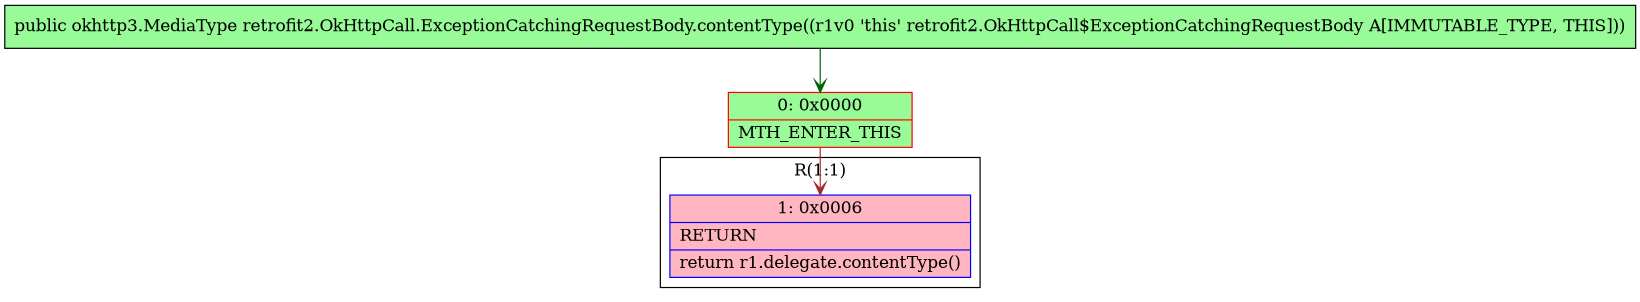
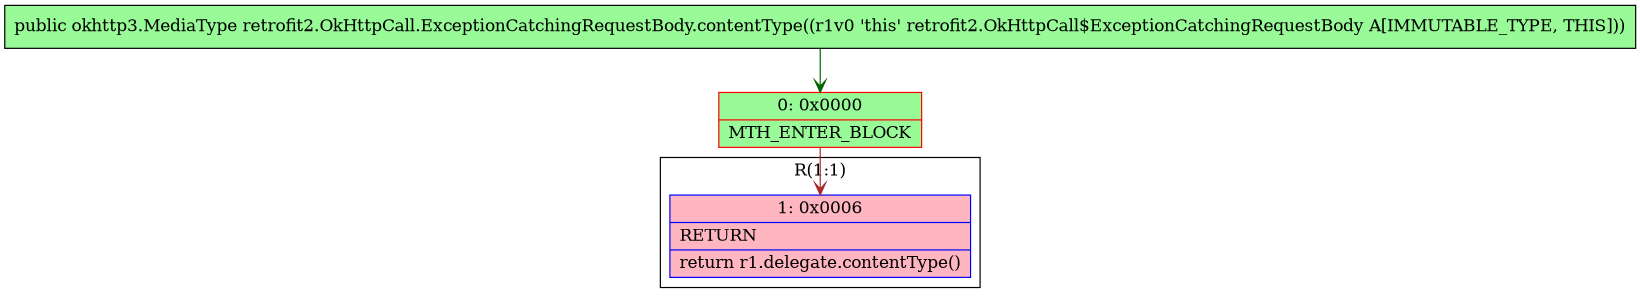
node "0: 0x0000": text "MTH_ENTER_THIS" -> "MTH_ENTER_BLOCK"
